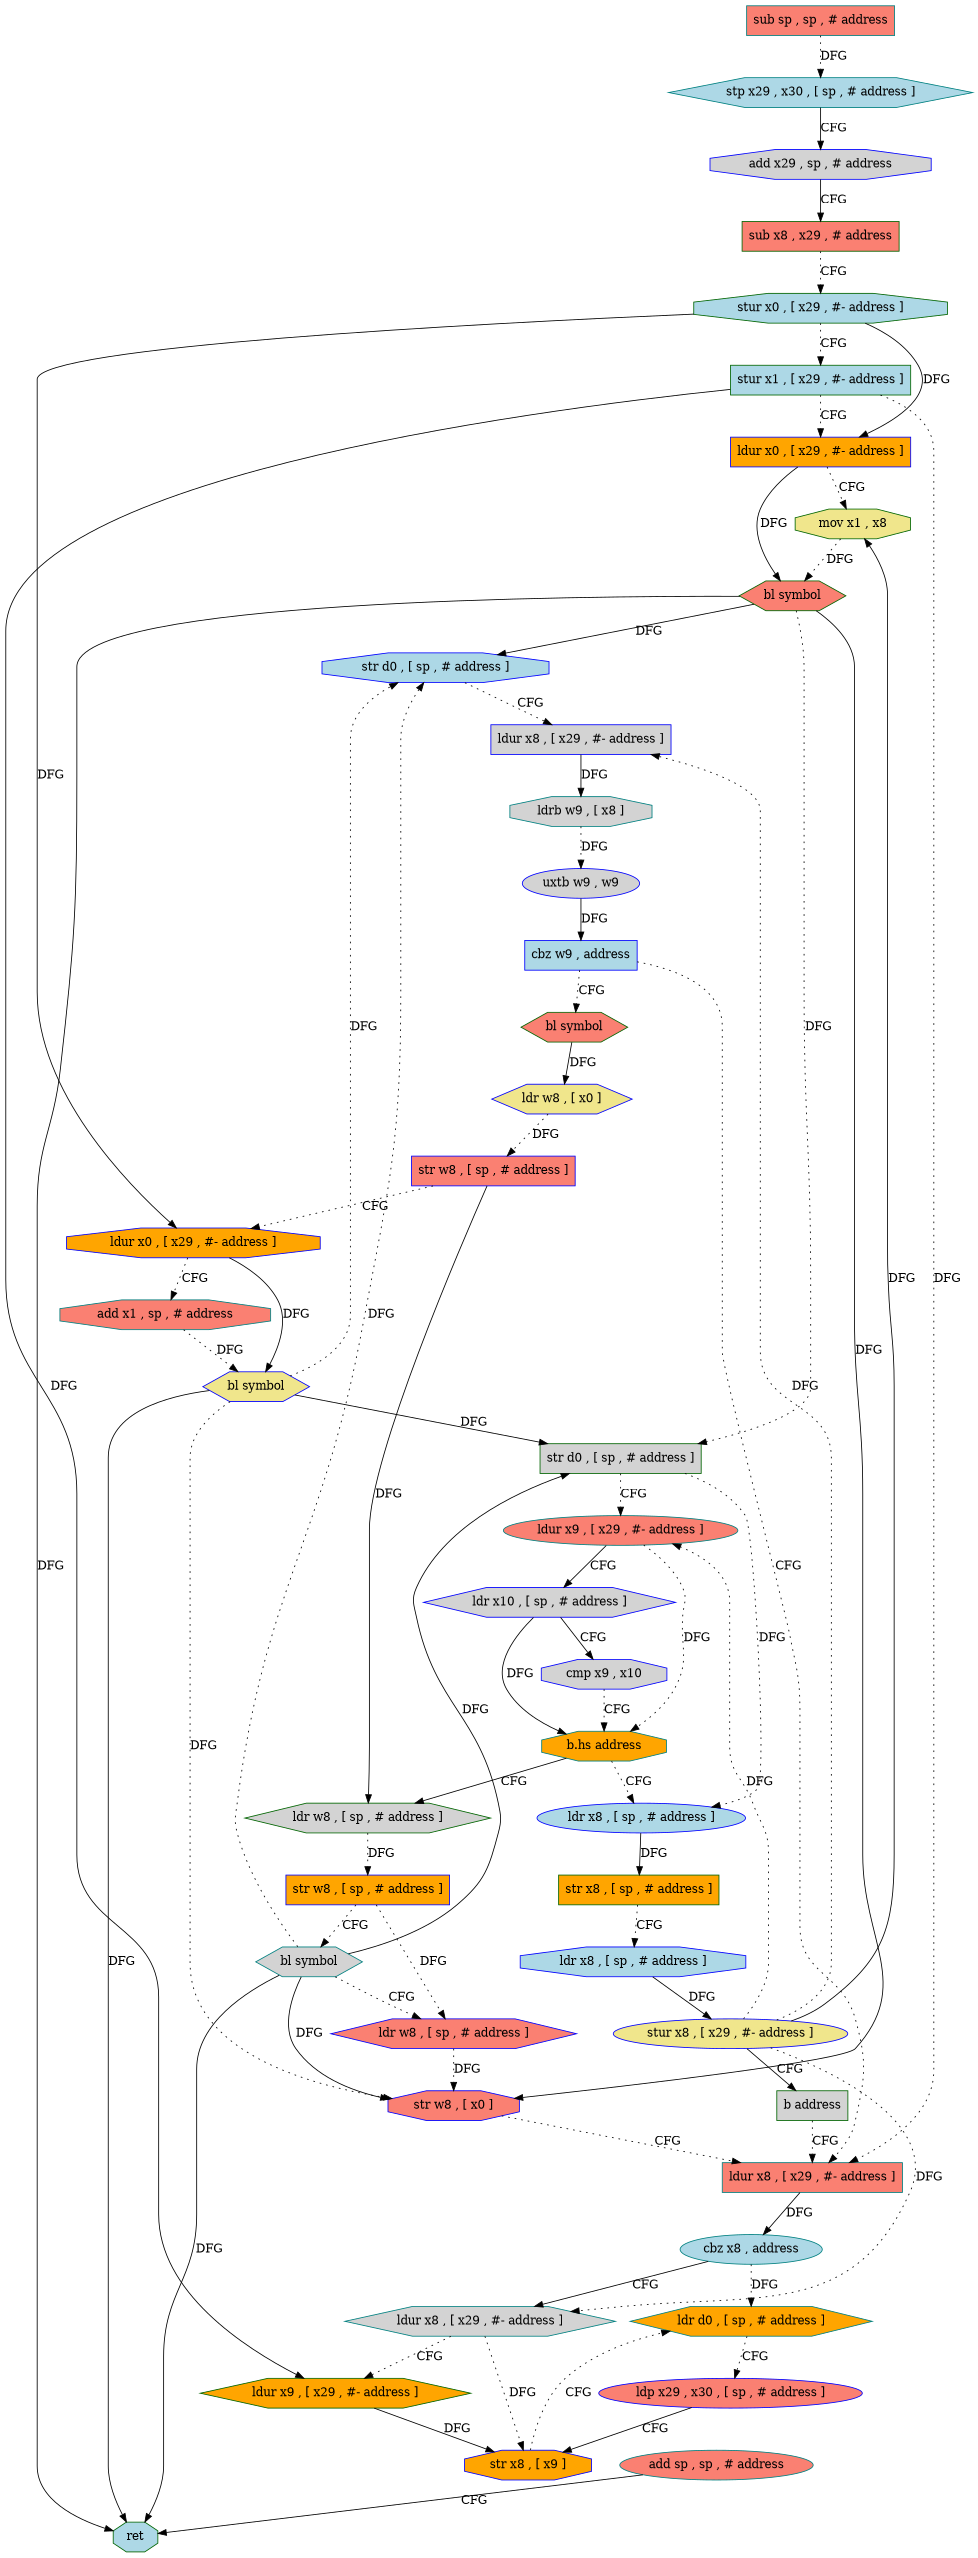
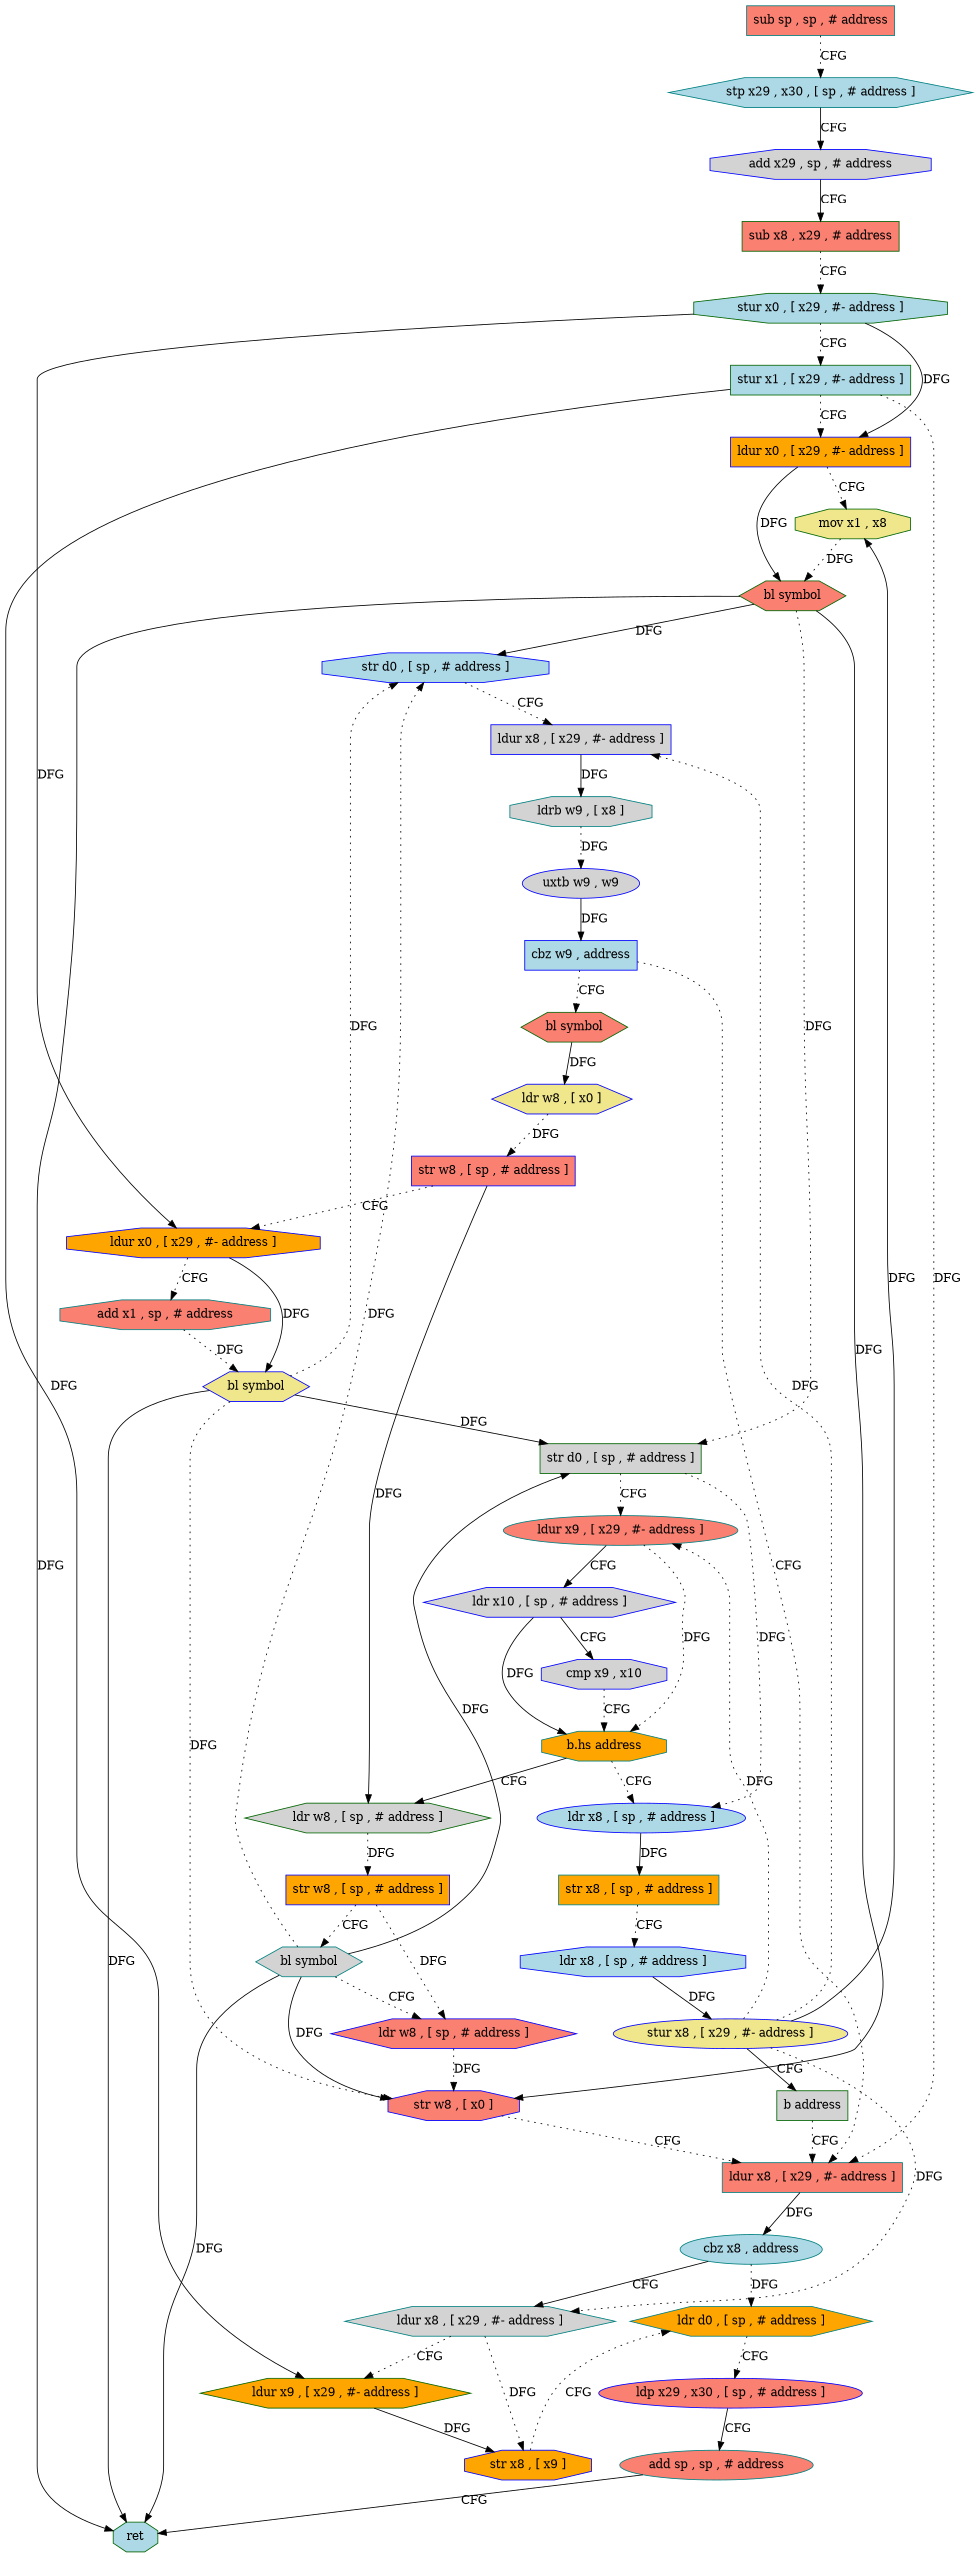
edge "sub sp , sp , # address" -> "stp x29 , x30 , [ sp , # address ]": label "DFG" -> "CFG"
node "str x8 , [ sp , # address ]": color darkgreen -> teal
edge "ldp x29 , x30 , [ sp , # address ]" -> "str x8 , [ x9 ]": now "ldp x29 , x30 , [ sp , # address ]" -> "add sp , sp , # address"
